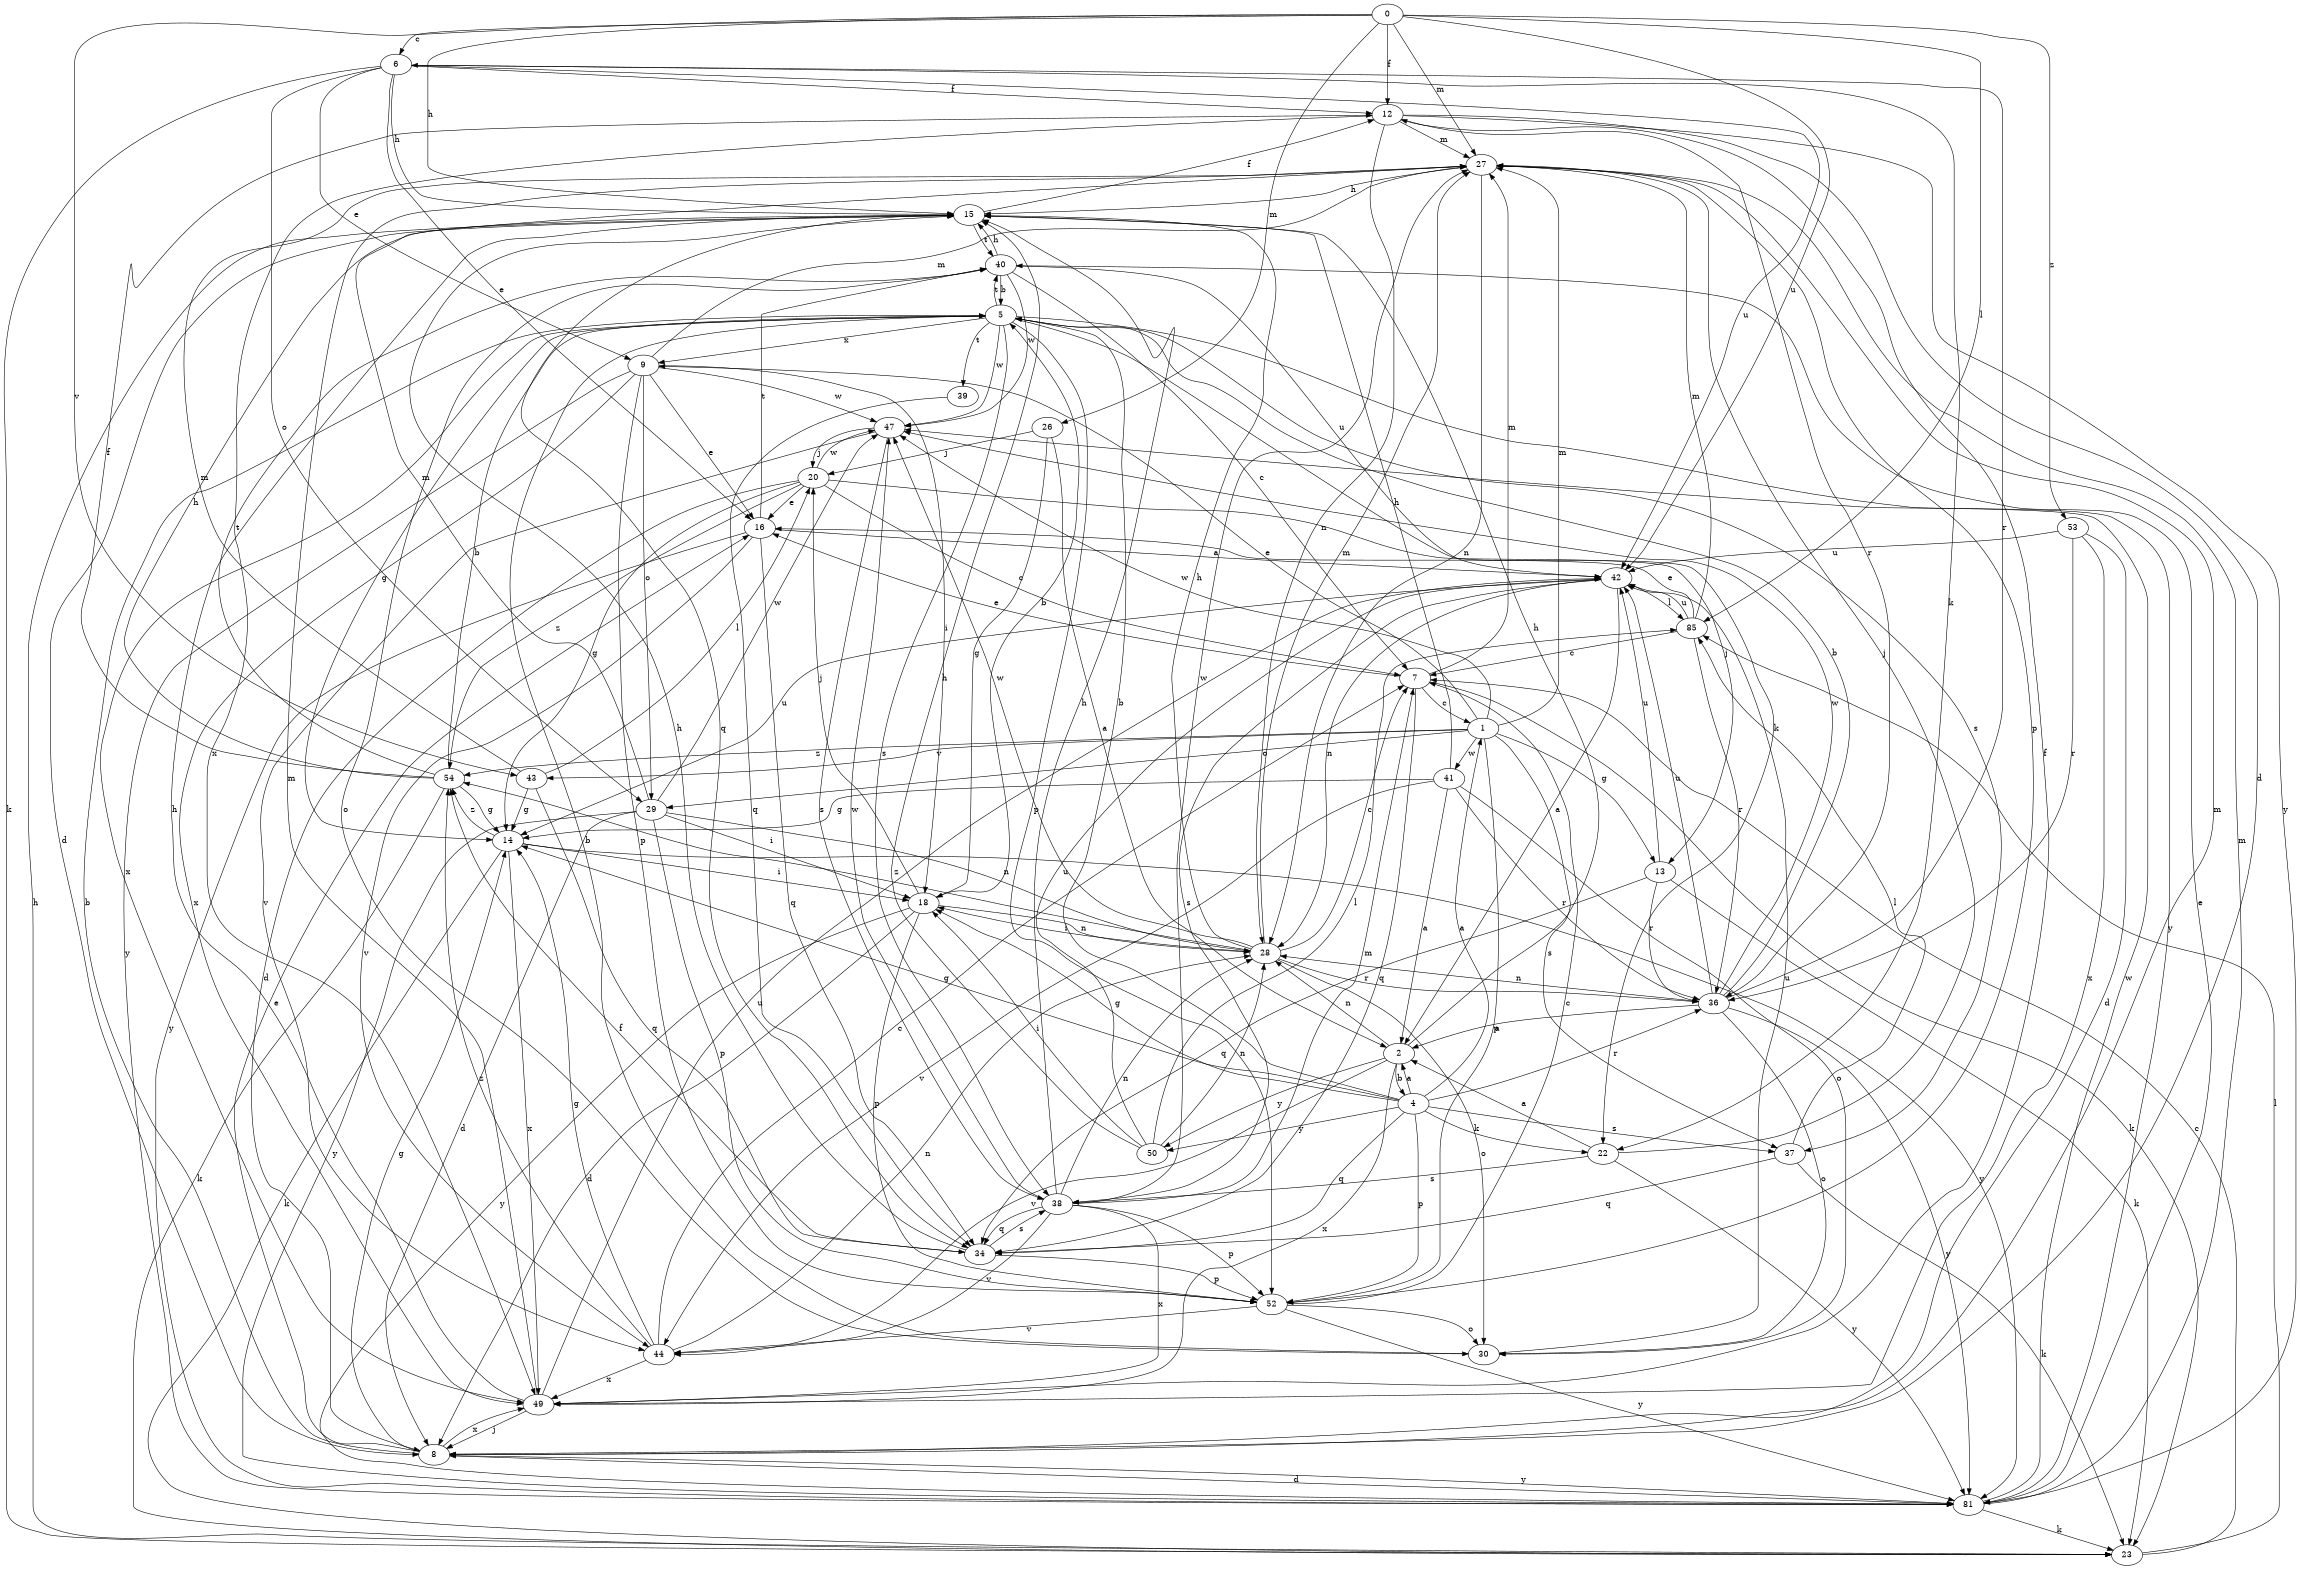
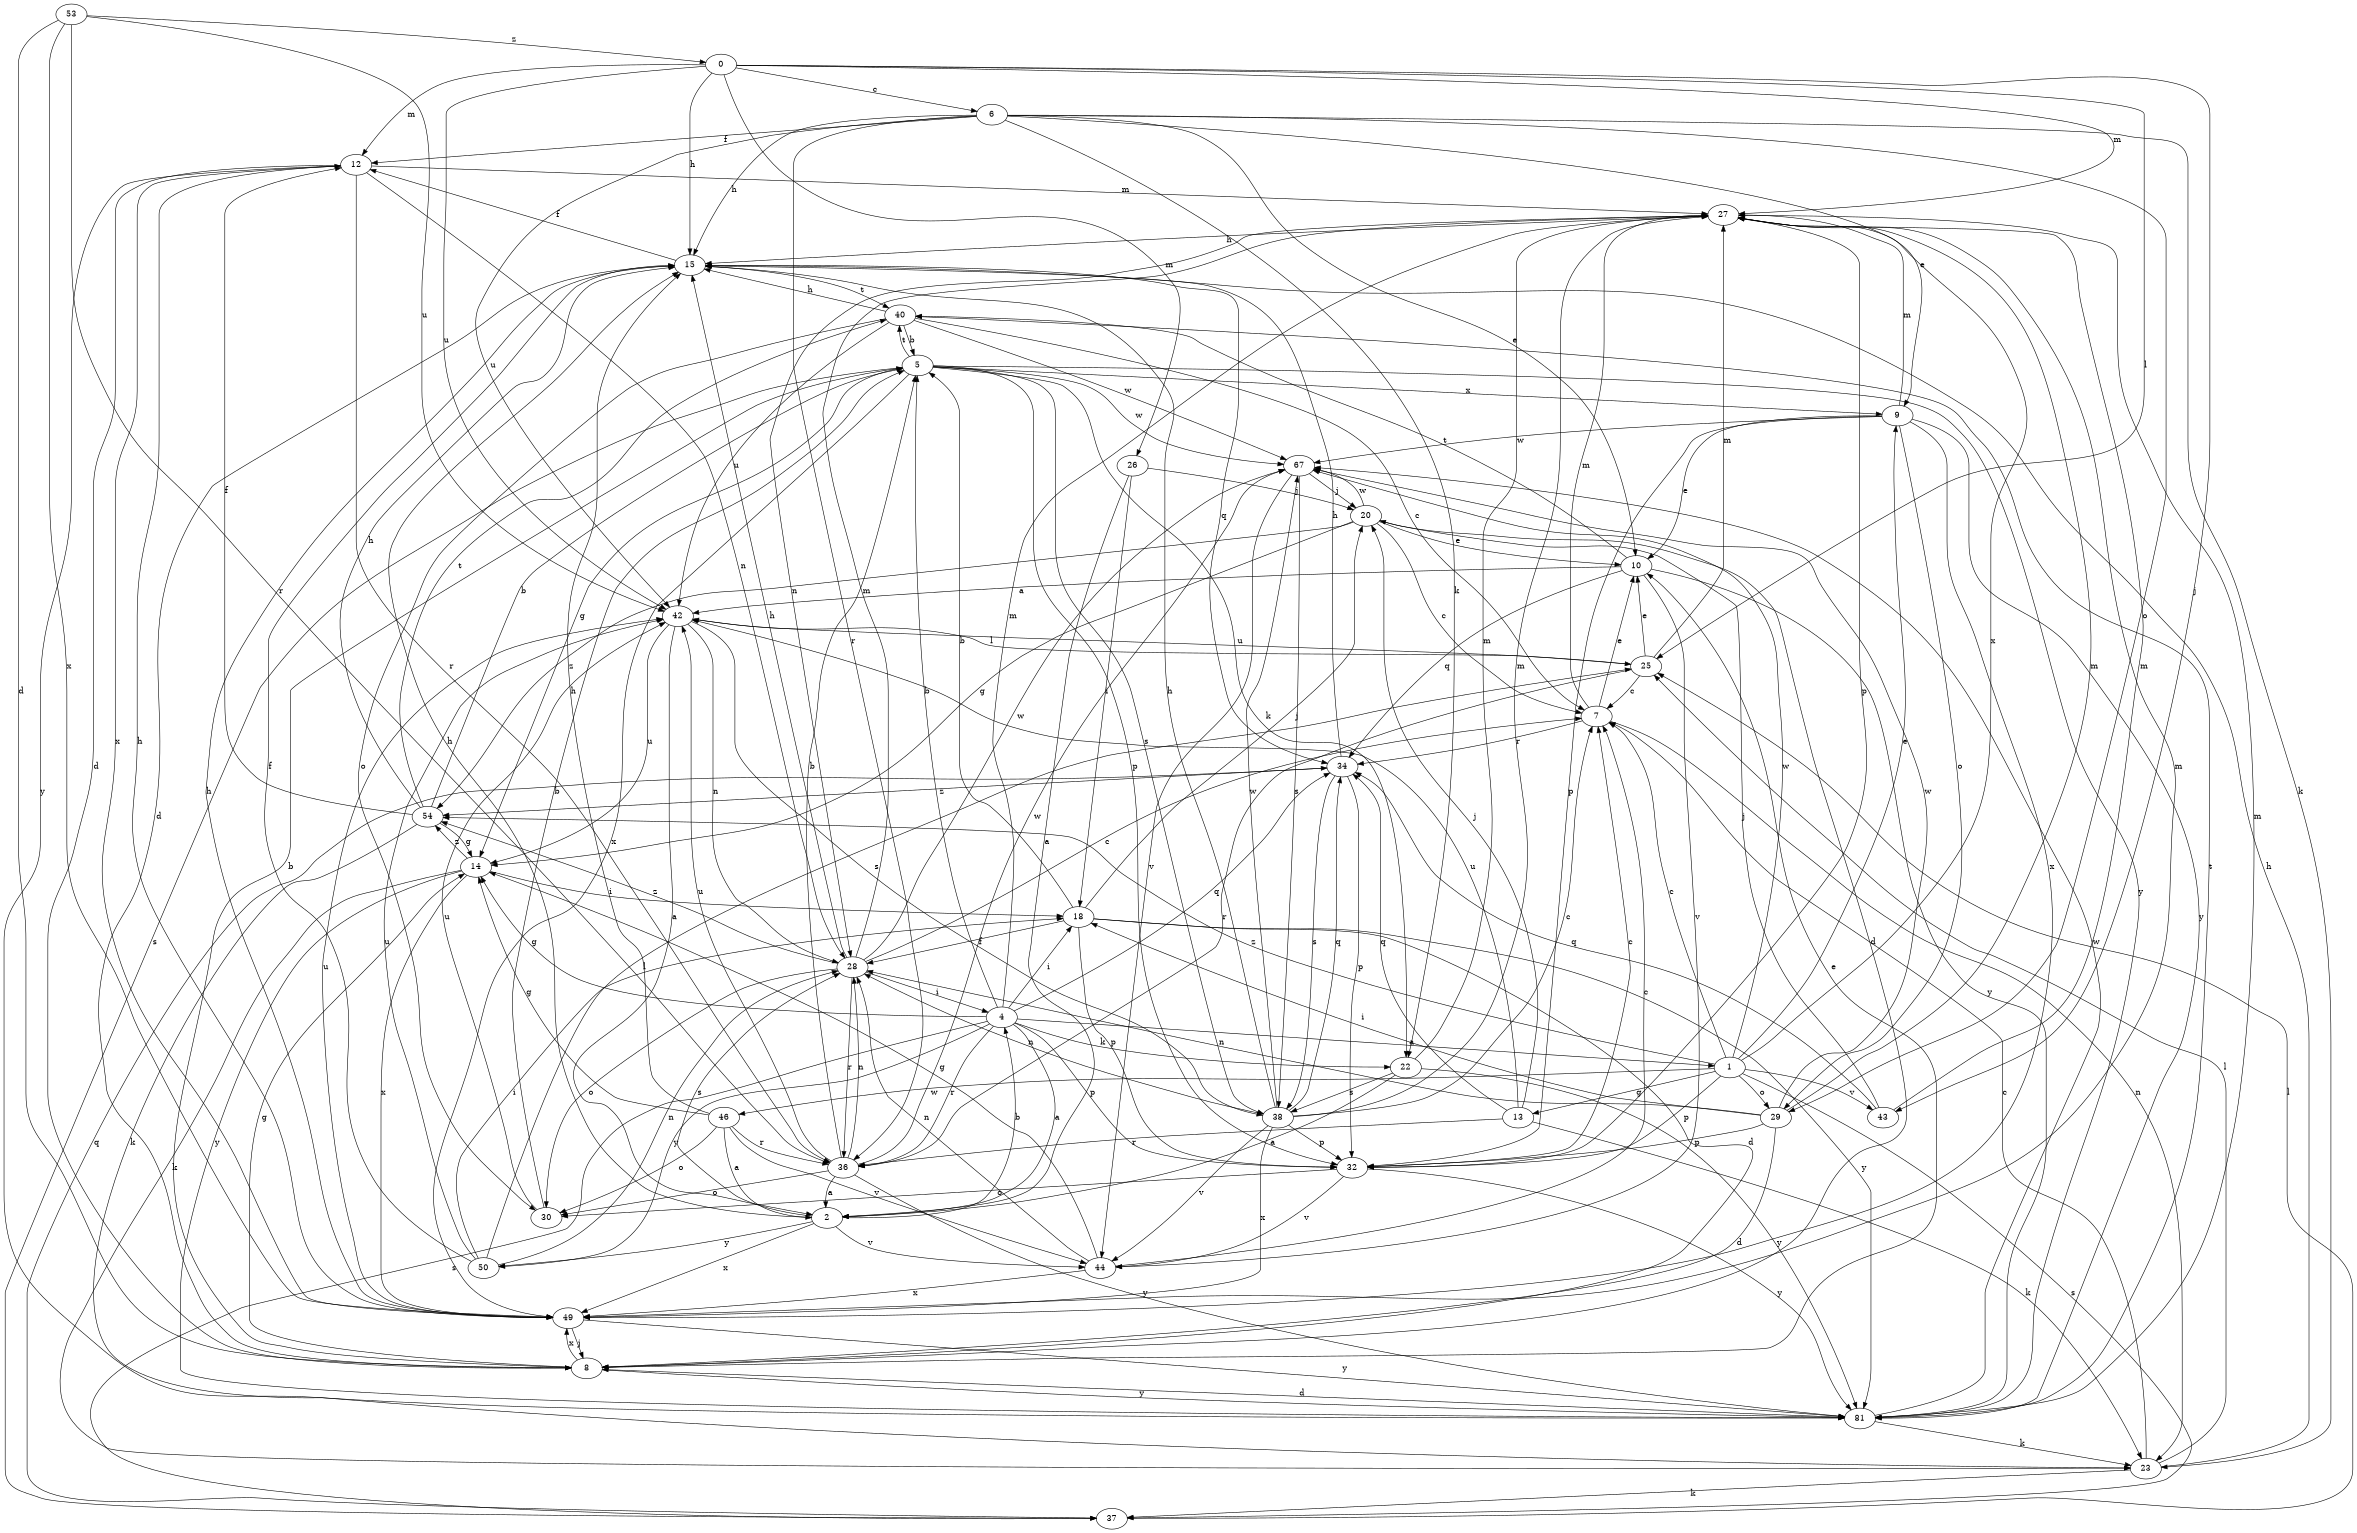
edge "0" -> "53": reversed
edge "0" -> "12": label "f" -> "m"
edge "36" -> "6": reversed
edge "0" -> "43": label "v" -> "j"
node "39": removed
node "47": label "47" -> "67"
edge "1" -> "27": label "m" -> "x"
edge "9" -> "18": removed, label "i"
node "16": label "16" -> "10"
edge "20" -> "13": reversed
edge "43" -> "20": label "l" -> "j"
node "85": label "85" -> "25"
edge "26" -> "18": label "g" -> "i"
edge "22" -> "27": label "j" -> "m"
edge "50" -> "15": label "h" -> "f"
edge "38" -> "27": label "w" -> "m"
edge "7" -> "1": reversed
edge "49" -> "12": label "f" -> "h"
node "41": label "41" -> "46"
edge "43" -> "14": removed, label "g"
edge "81" -> "40": label "e" -> "t"
edge "18" -> "28": label "n" -> "f"
edge "28" -> "18": now "28" -> "4"
edge "38" -> "7": label "m" -> "c"
edge "7" -> "34": label "q" -> "r"
edge "4" -> "18": label "g" -> "i"
edge "2" -> "28": label "n" -> "s"
edge "34" -> "54": label "f" -> "z"
edge "44" -> "54": removed, label "z"
edge "7" -> "23": label "k" -> "n"
edge "8" -> "27": now "4" -> "27"
node "52": label "52" -> "32"
edge "37" -> "23": reversed
edge "29" -> "81": now "49" -> "81"
